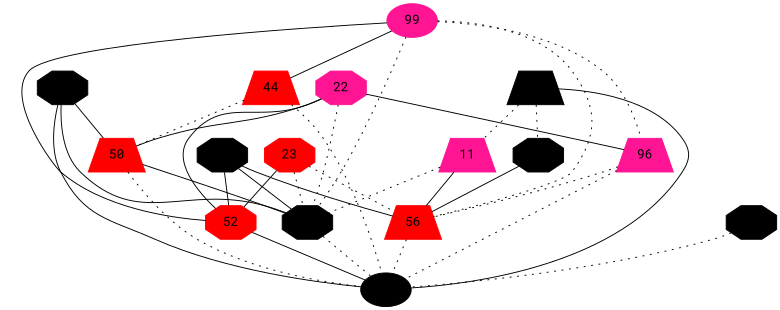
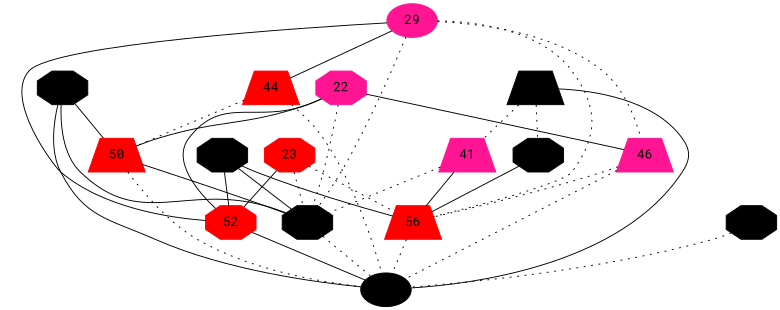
node "99": label "99" -> "29"
node "11": label "11" -> "41"
node "96": label "96" -> "46"
